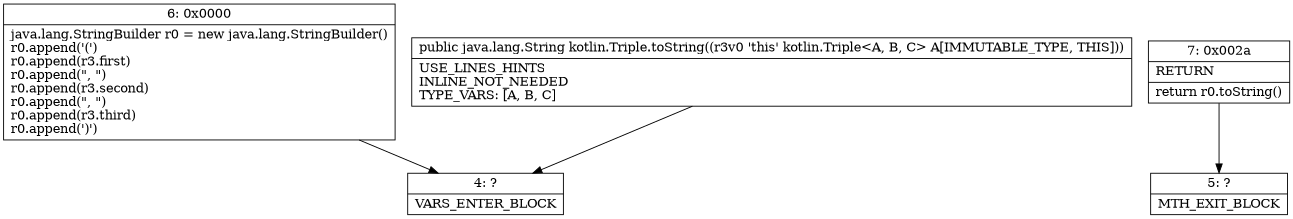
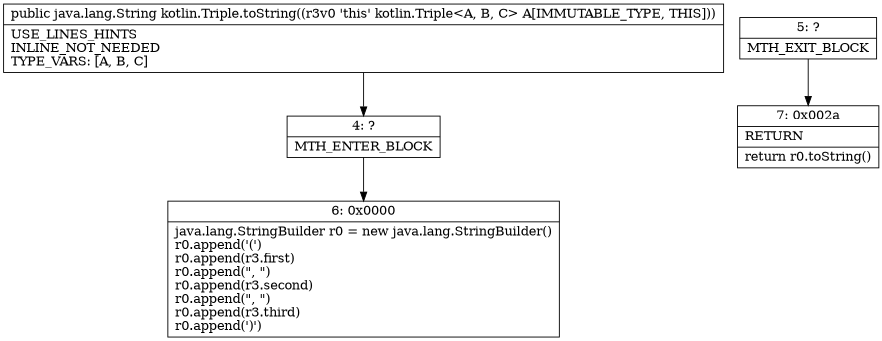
edge "7: 0x002a" -> "5: ?": reversed
edge "6: 0x0000" -> "4: ?": reversed
node "4: ?": text "VARS_ENTER_BLOCK" -> "MTH_ENTER_BLOCK"
